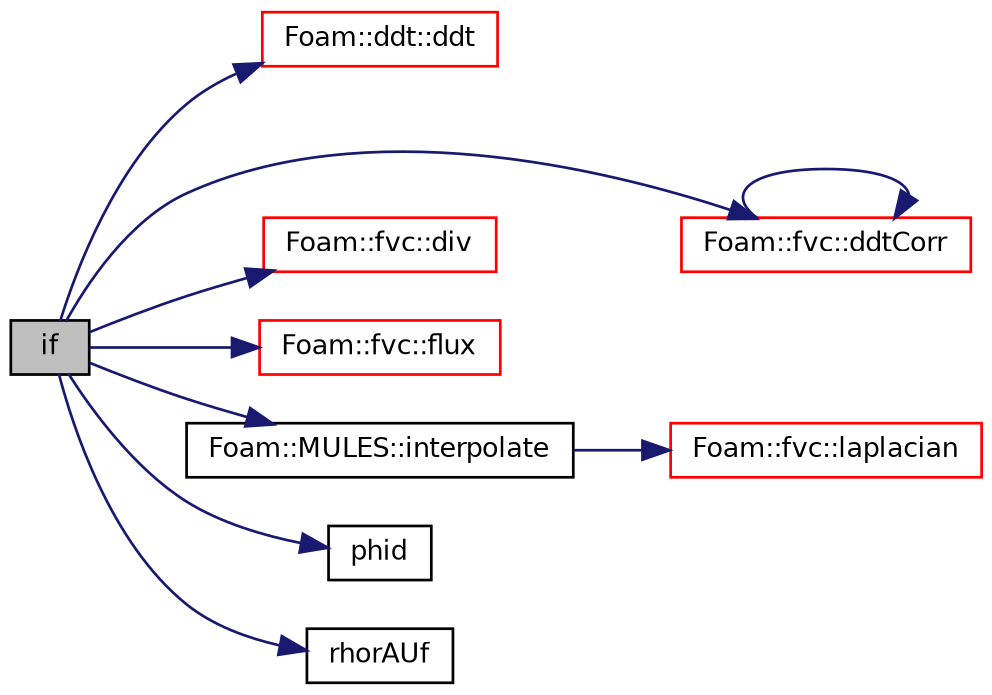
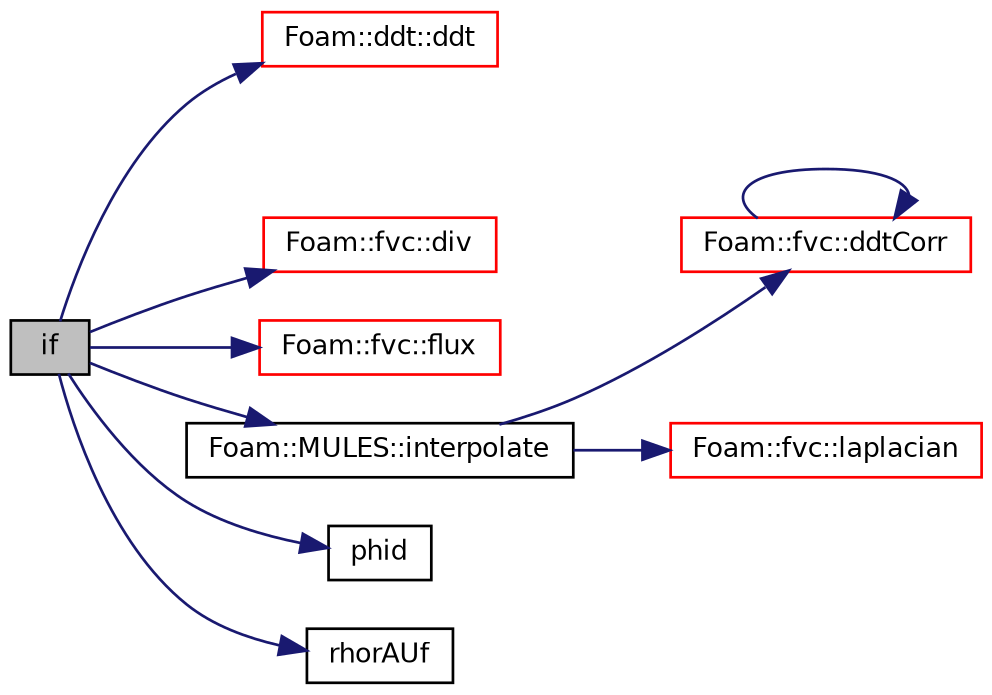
edge "if" -> "Foam::fvc::ddtCorr": now "Foam::MULES::interpolate" -> "Foam::fvc::ddtCorr"
